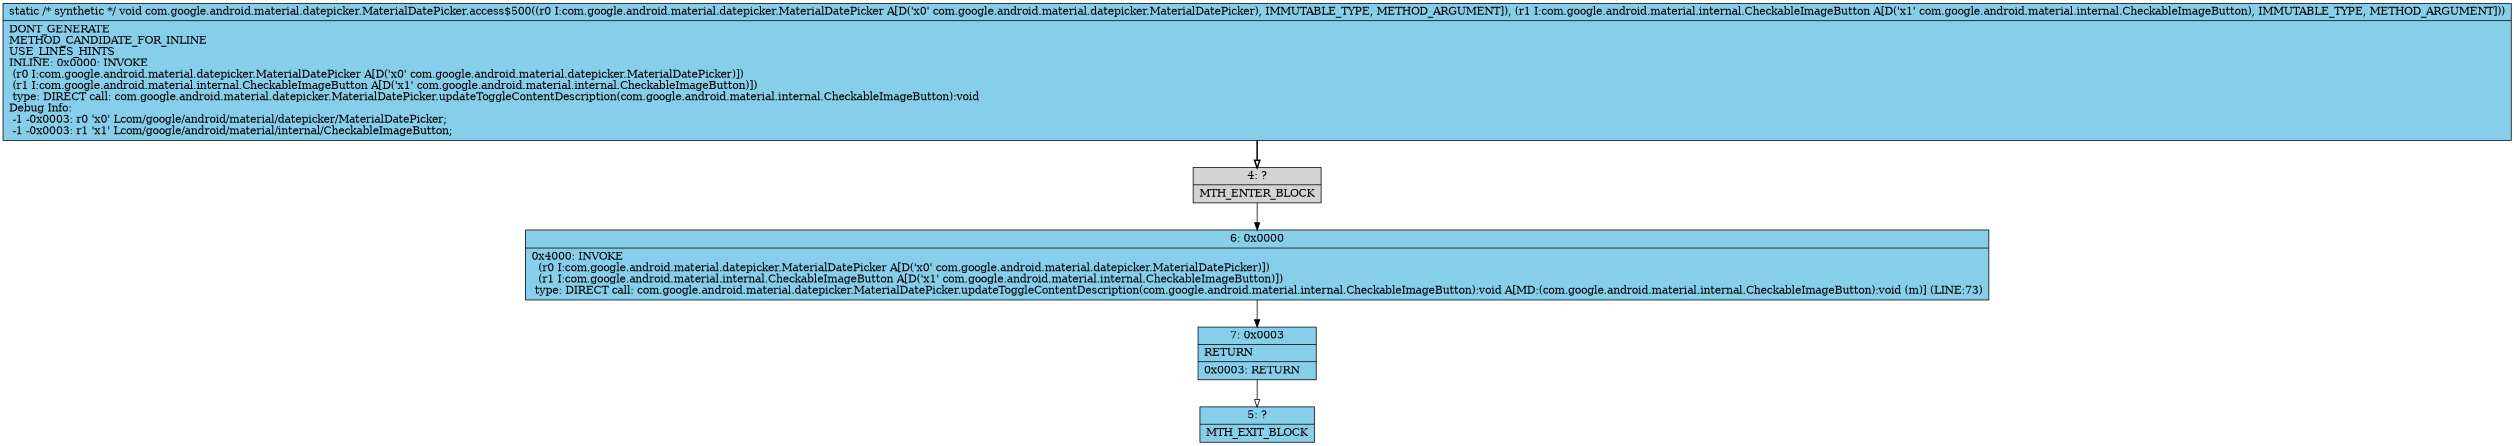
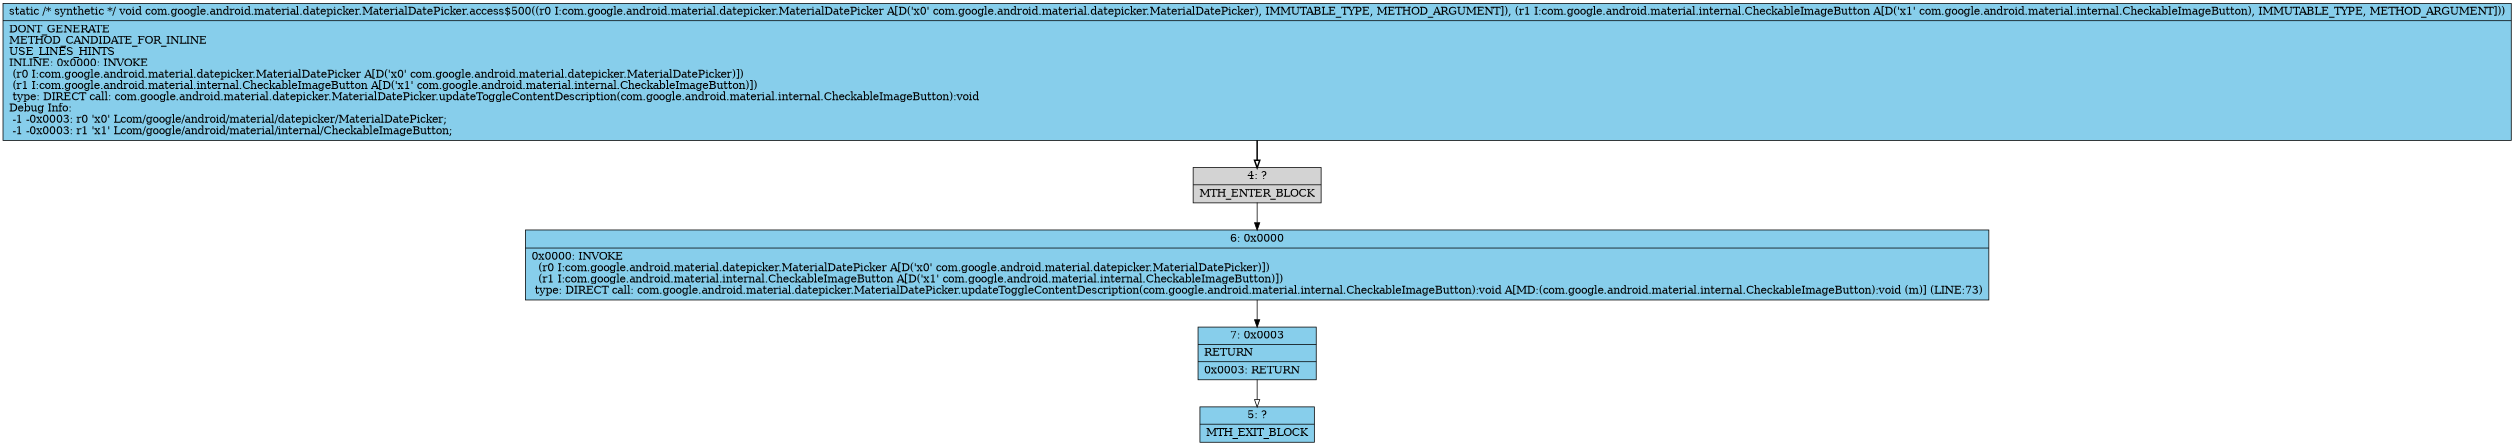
node "6: 0x0000": text "0x4000: INVOKE" -> "0x0000: INVOKE"
